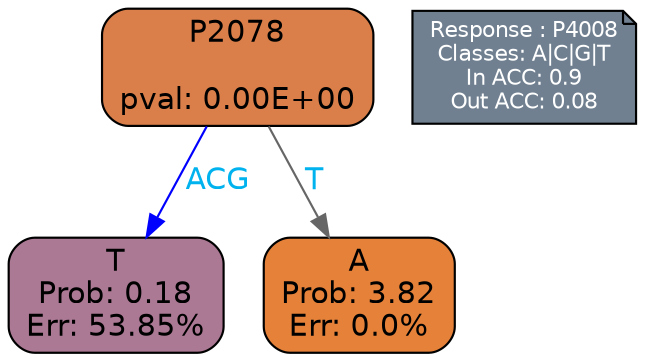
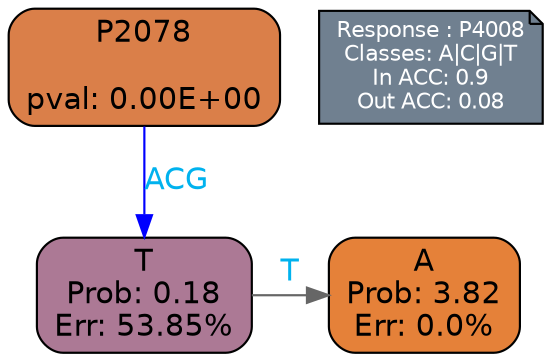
edge "P2078 pval: 0.00E+00" -> "A Prob: 3.82 Err: 0.0%": now "T Prob: 0.18 Err: 53.85%" -> "A Prob: 3.82 Err: 0.0%"
